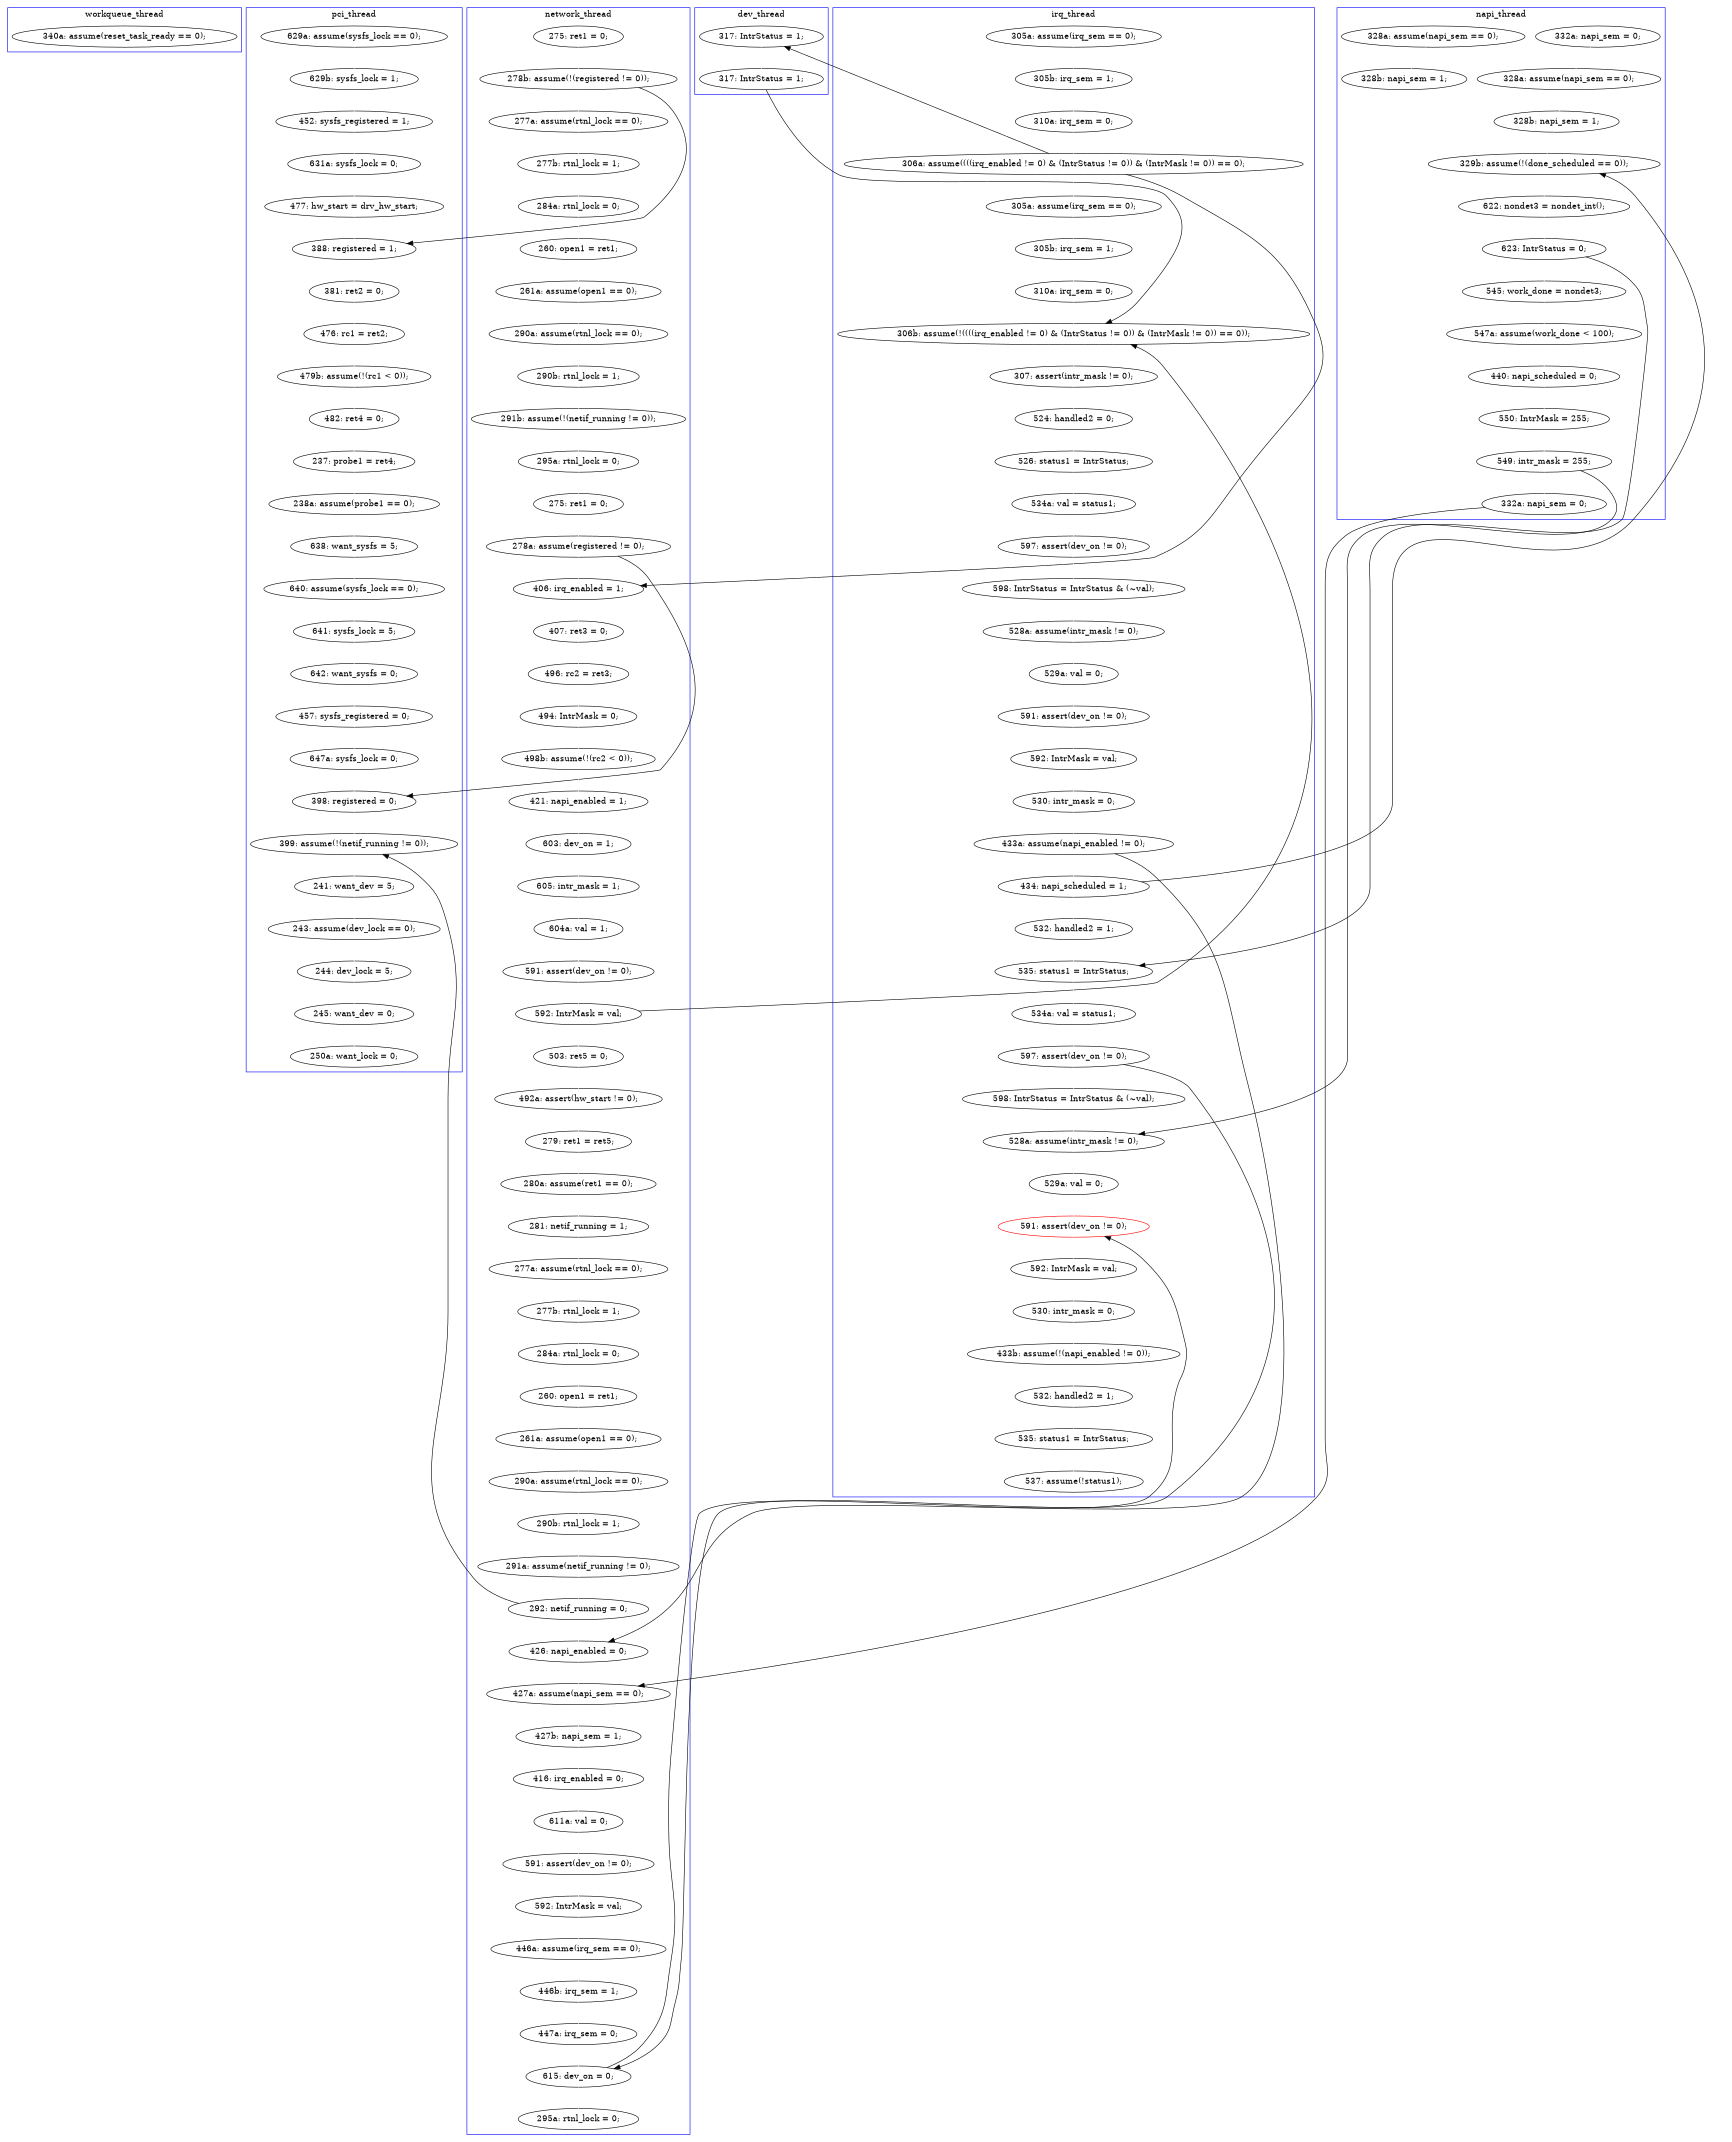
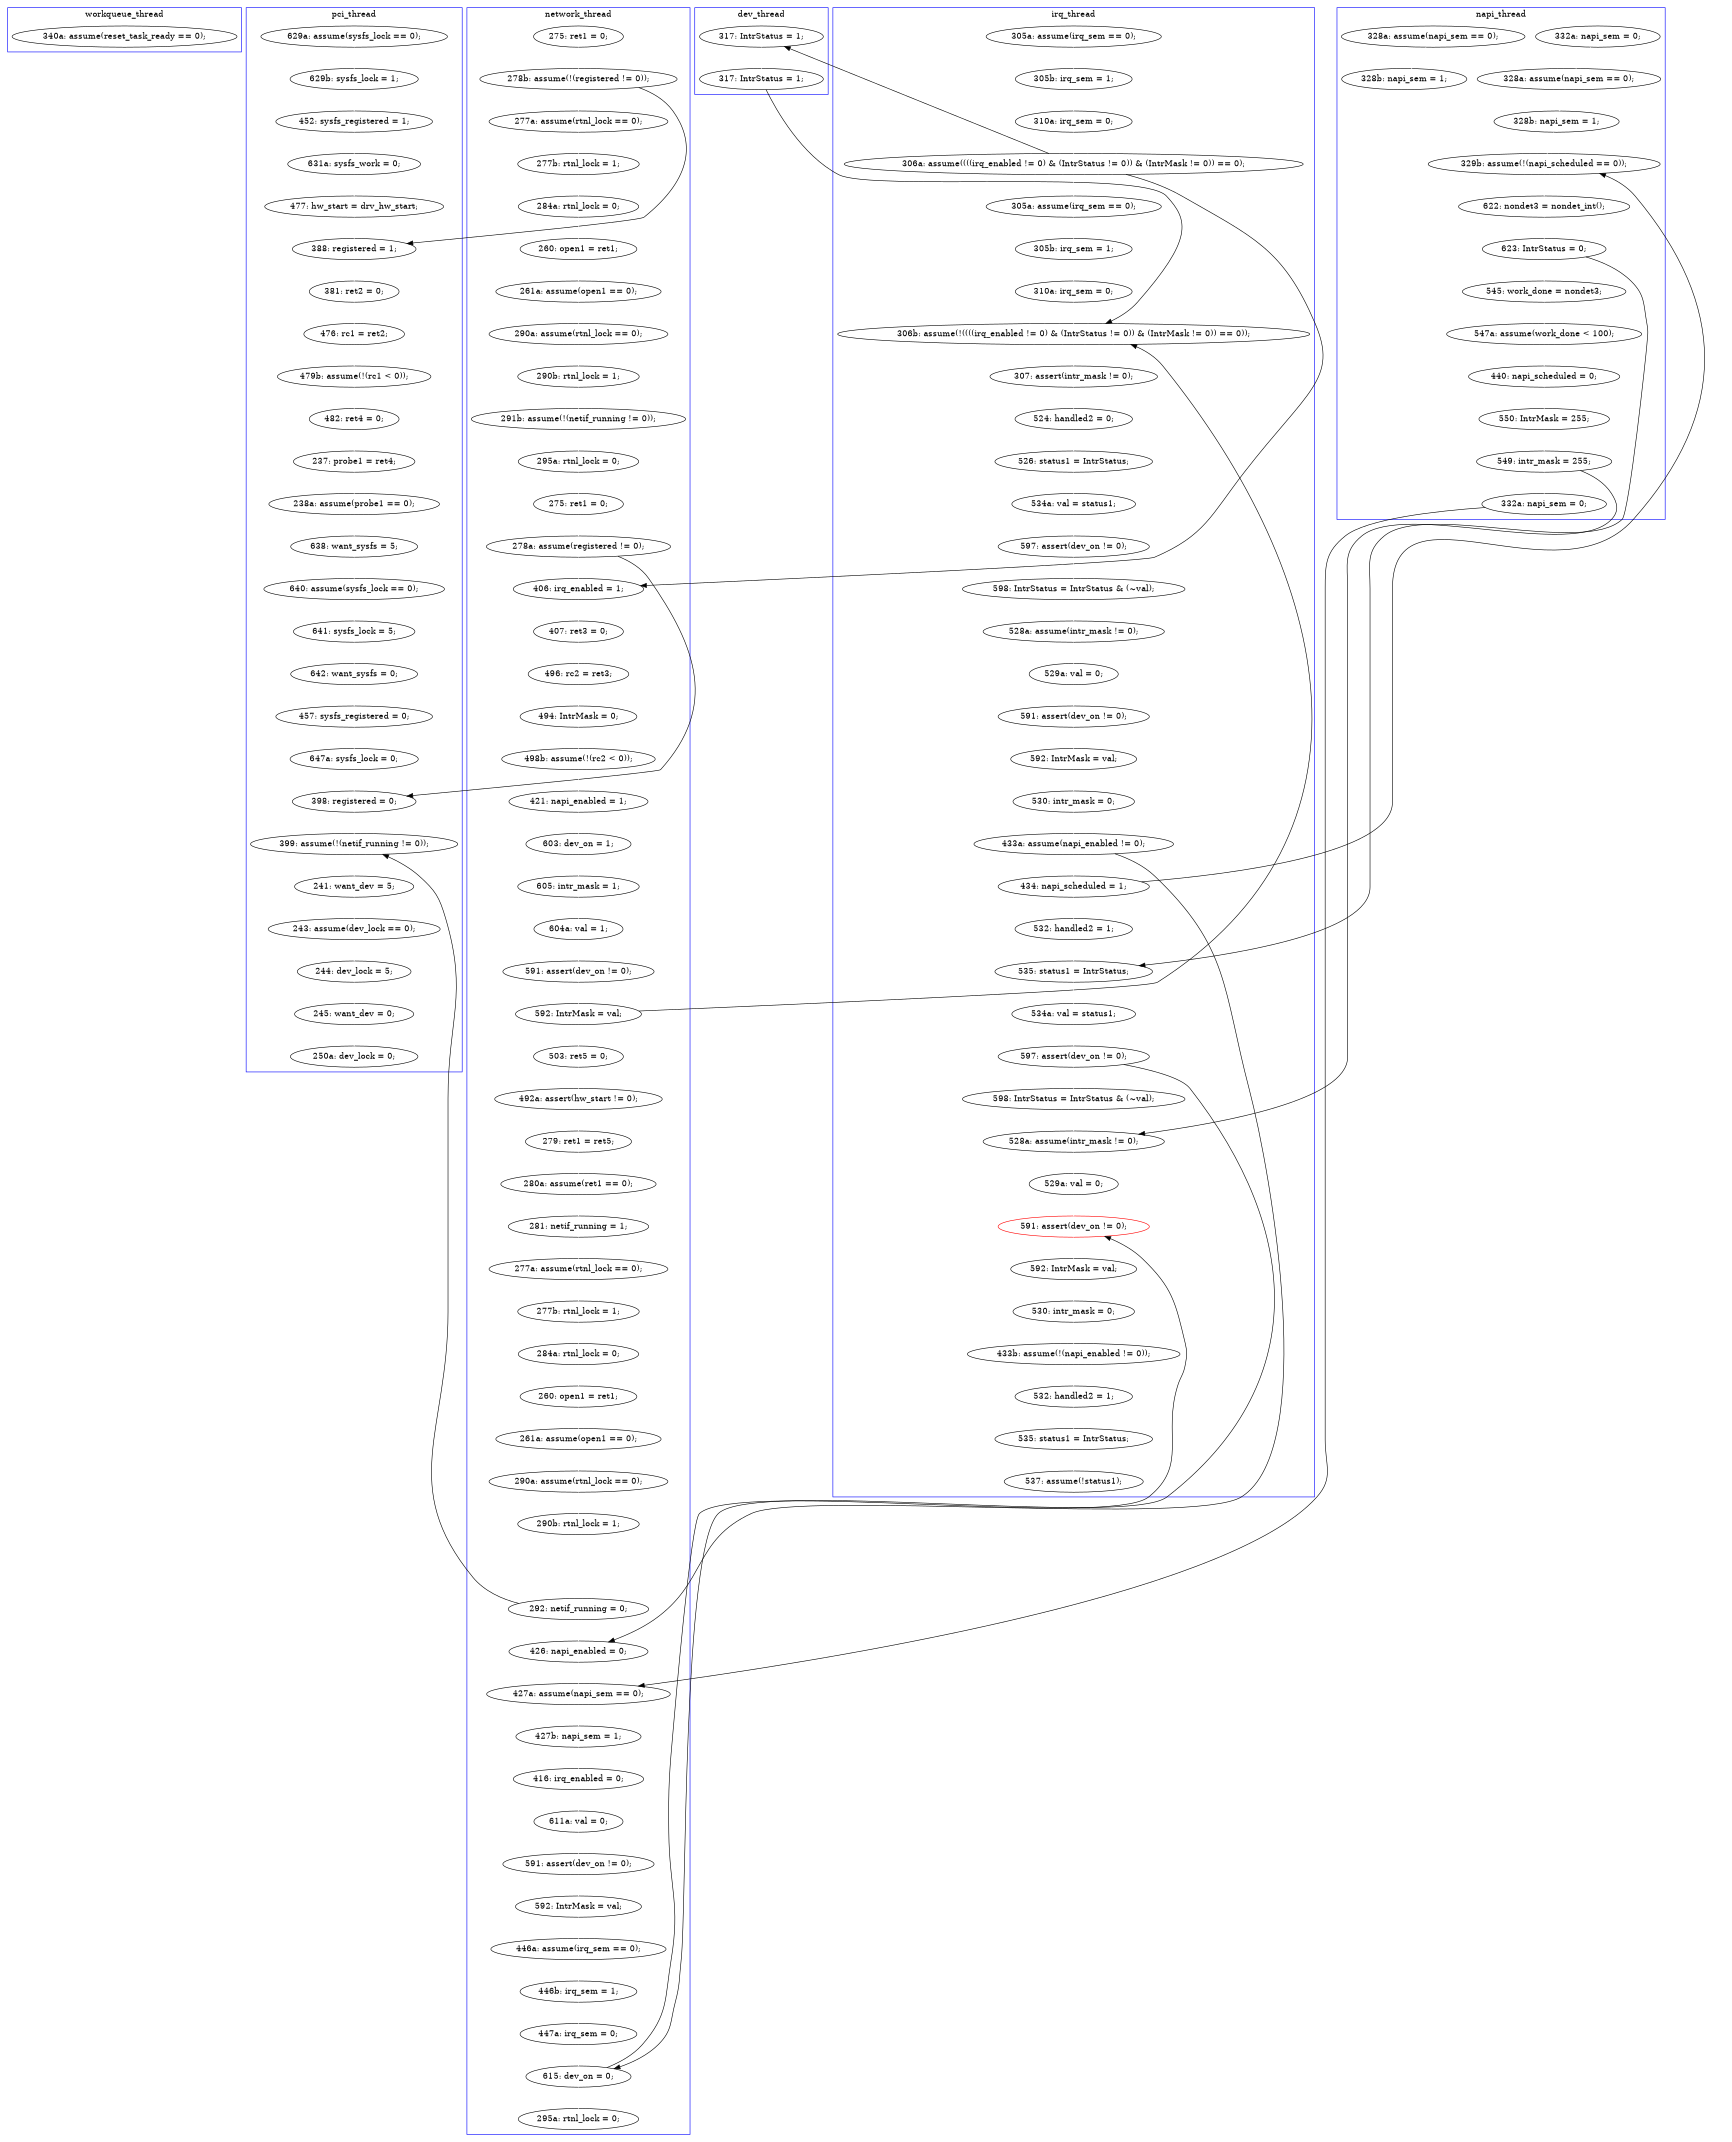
node "631a: sysfs_lock = 0;": label "631a: sysfs_lock = 0;" -> "631a: sysfs_work = 0;"
node "329b: assume(!(done_scheduled == 0));": label "329b: assume(!(done_scheduled == 0));" -> "329b: assume(!(napi_scheduled == 0));"
node "250a: want_lock = 0;": label "250a: want_lock = 0;" -> "250a: dev_lock = 0;"
node "291a: assume(netif_running != 0);": removed
